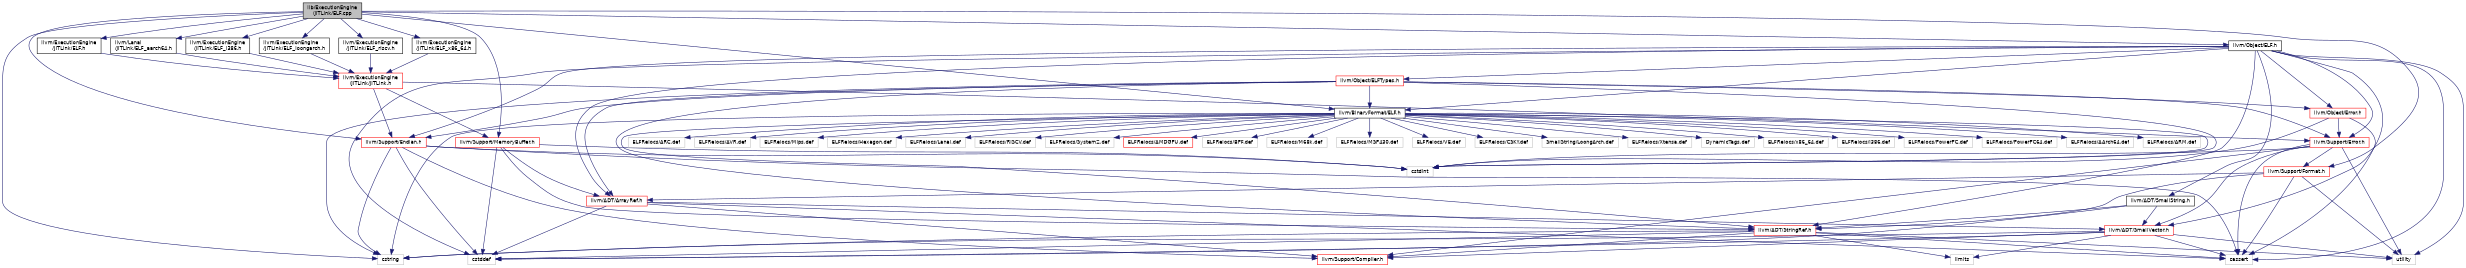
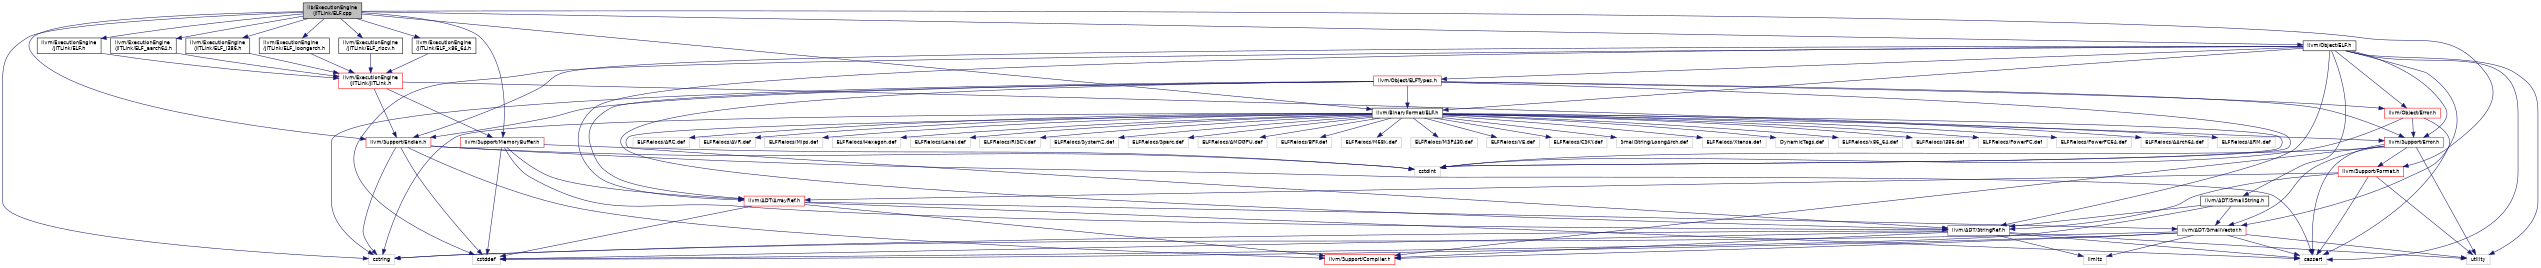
node "llvm/Lanai /JITLink/ELF_aarch64.h": label "llvm/Lanai /JITLink/ELF_aarch64.h" -> "llvm/ExecutionEngine /JITLink/ELF_aarch64.h"
node "ELFRelocs/Sparc.def": added
node "ELFRelocs/AMDGPU.def": color red -> grey75
